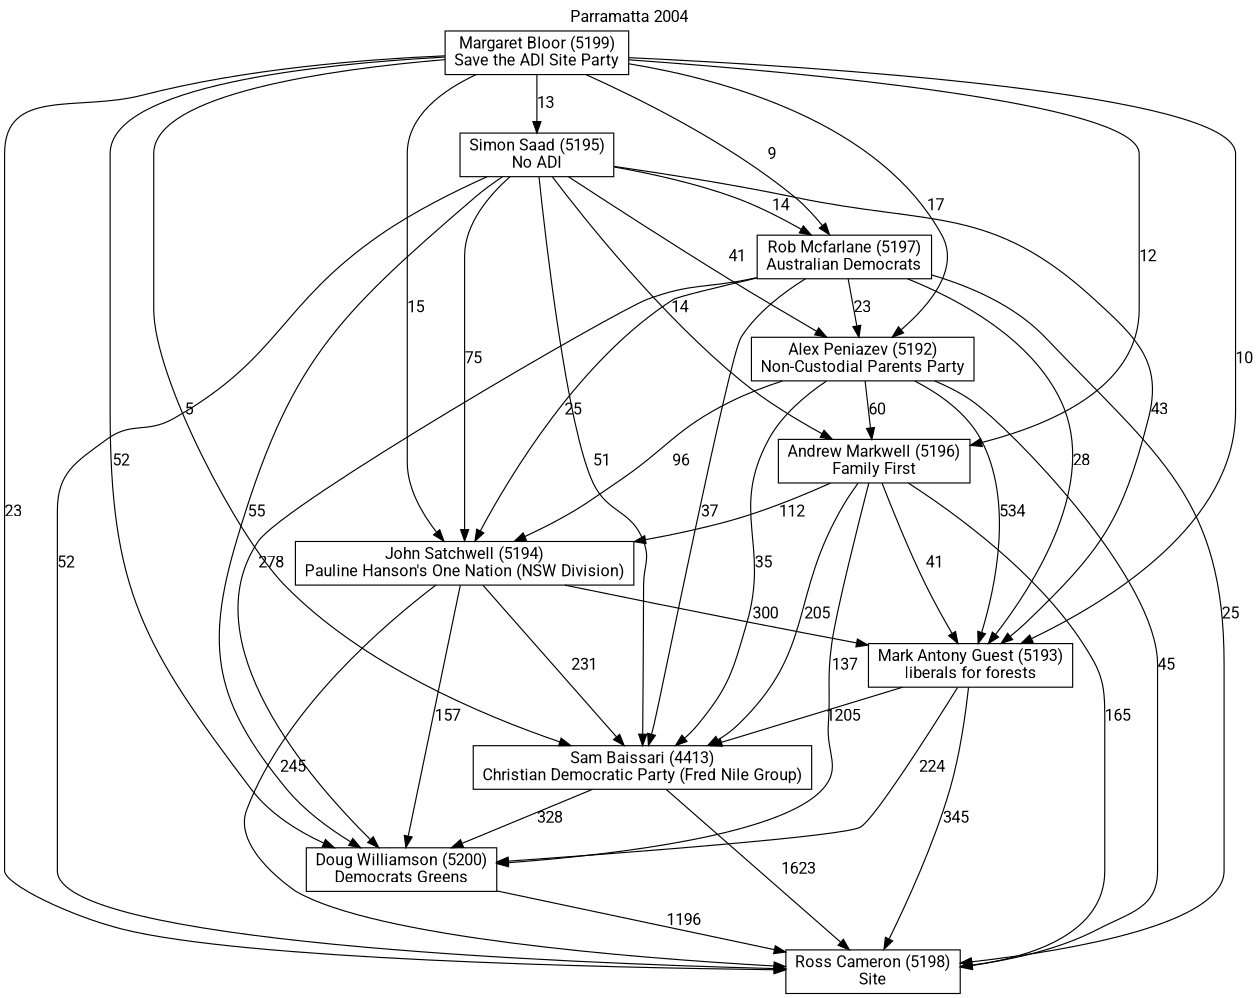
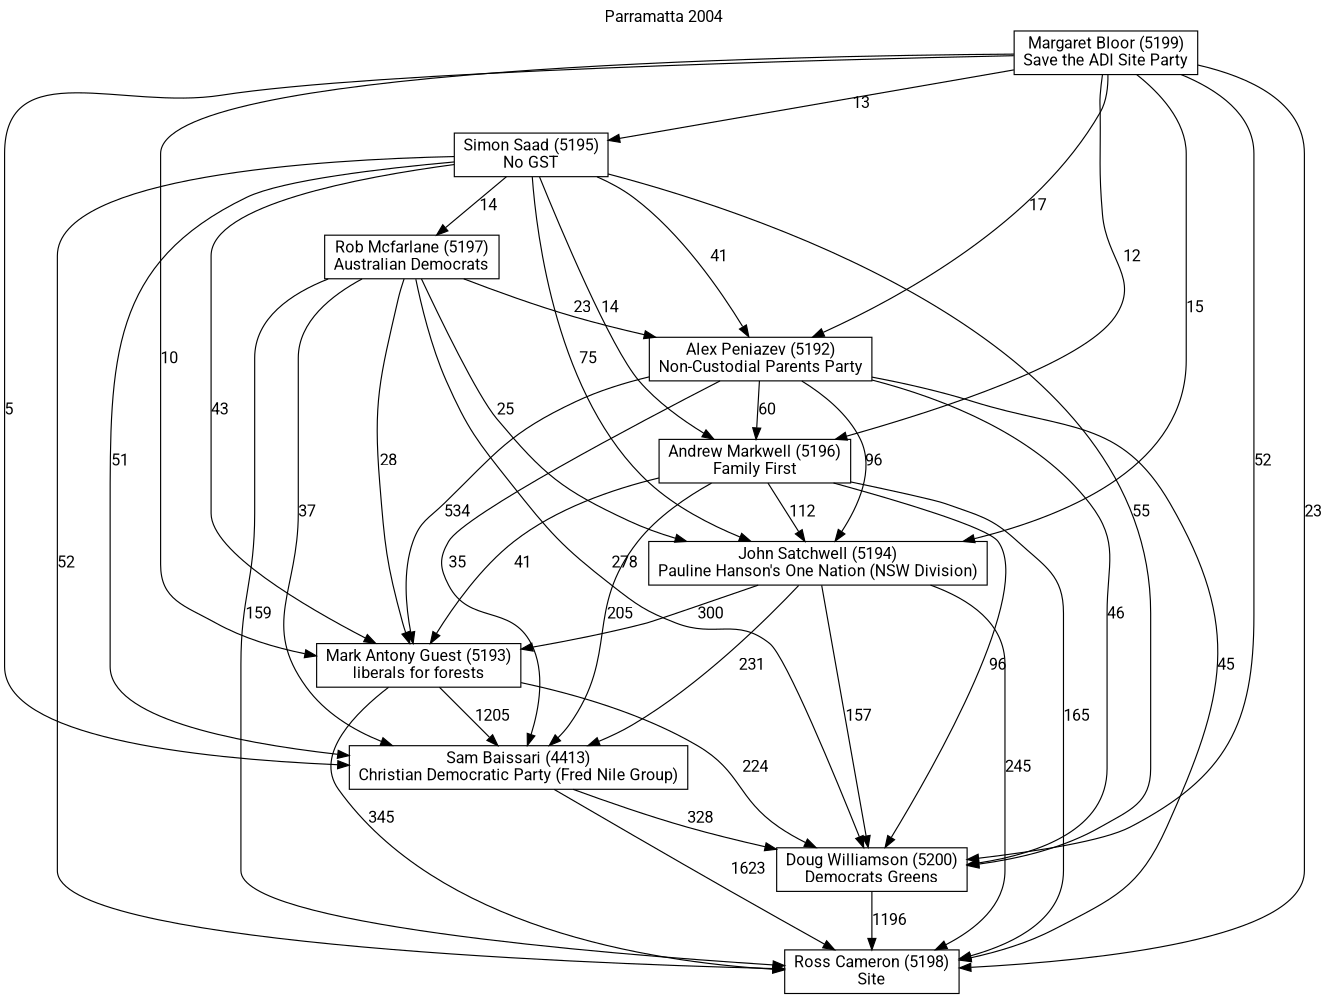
edge "Margaret Bloor (5199) Save the ADI Site Party" -> "Rob Mcfarlane (5197) Australian Democrats": removed, label "9"
node "Simon Saad (5195) No ADI": label "Simon Saad (5195) No ADI" -> "Simon Saad (5195) No GST"
edge "Alex Peniazev (5192) Non-Custodial Parents Party" -> "Doug Williamson (5200) Democrats Greens": added, label "46"
edge "Rob Mcfarlane (5197) Australian Democrats" -> "Ross Cameron (5198) Site": label "25" -> "159"
edge "Andrew Markwell (5196) Family First" -> "Doug Williamson (5200) Democrats Greens": label "137" -> "96"
